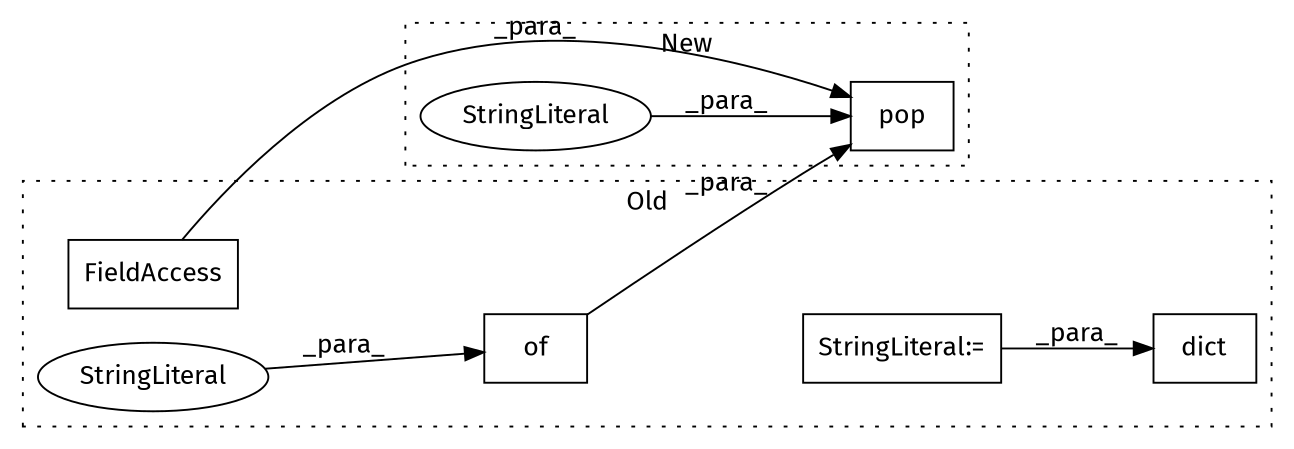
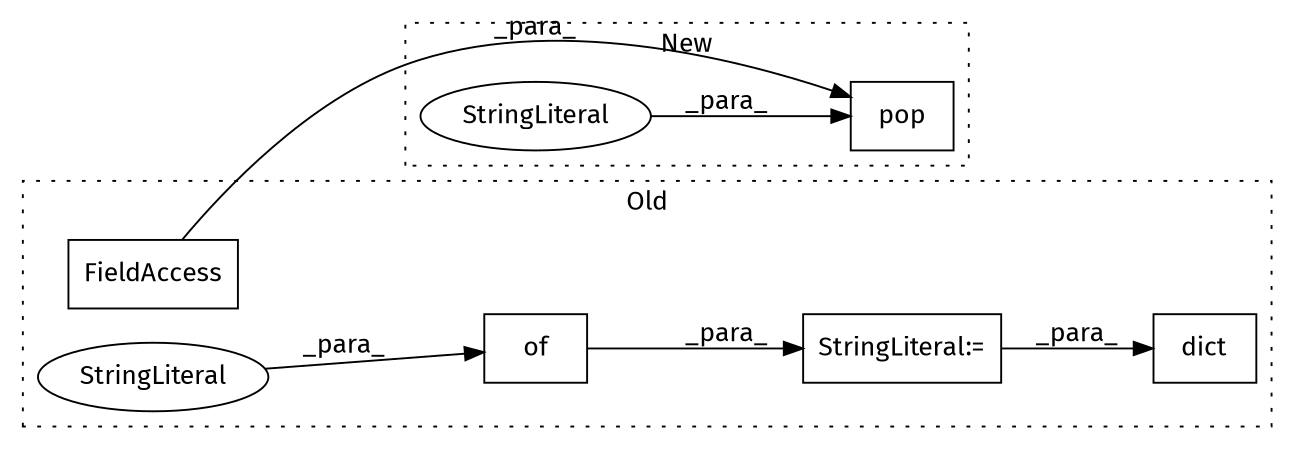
edge "of" -> "pop": now "of" -> "StringLiteral:="
